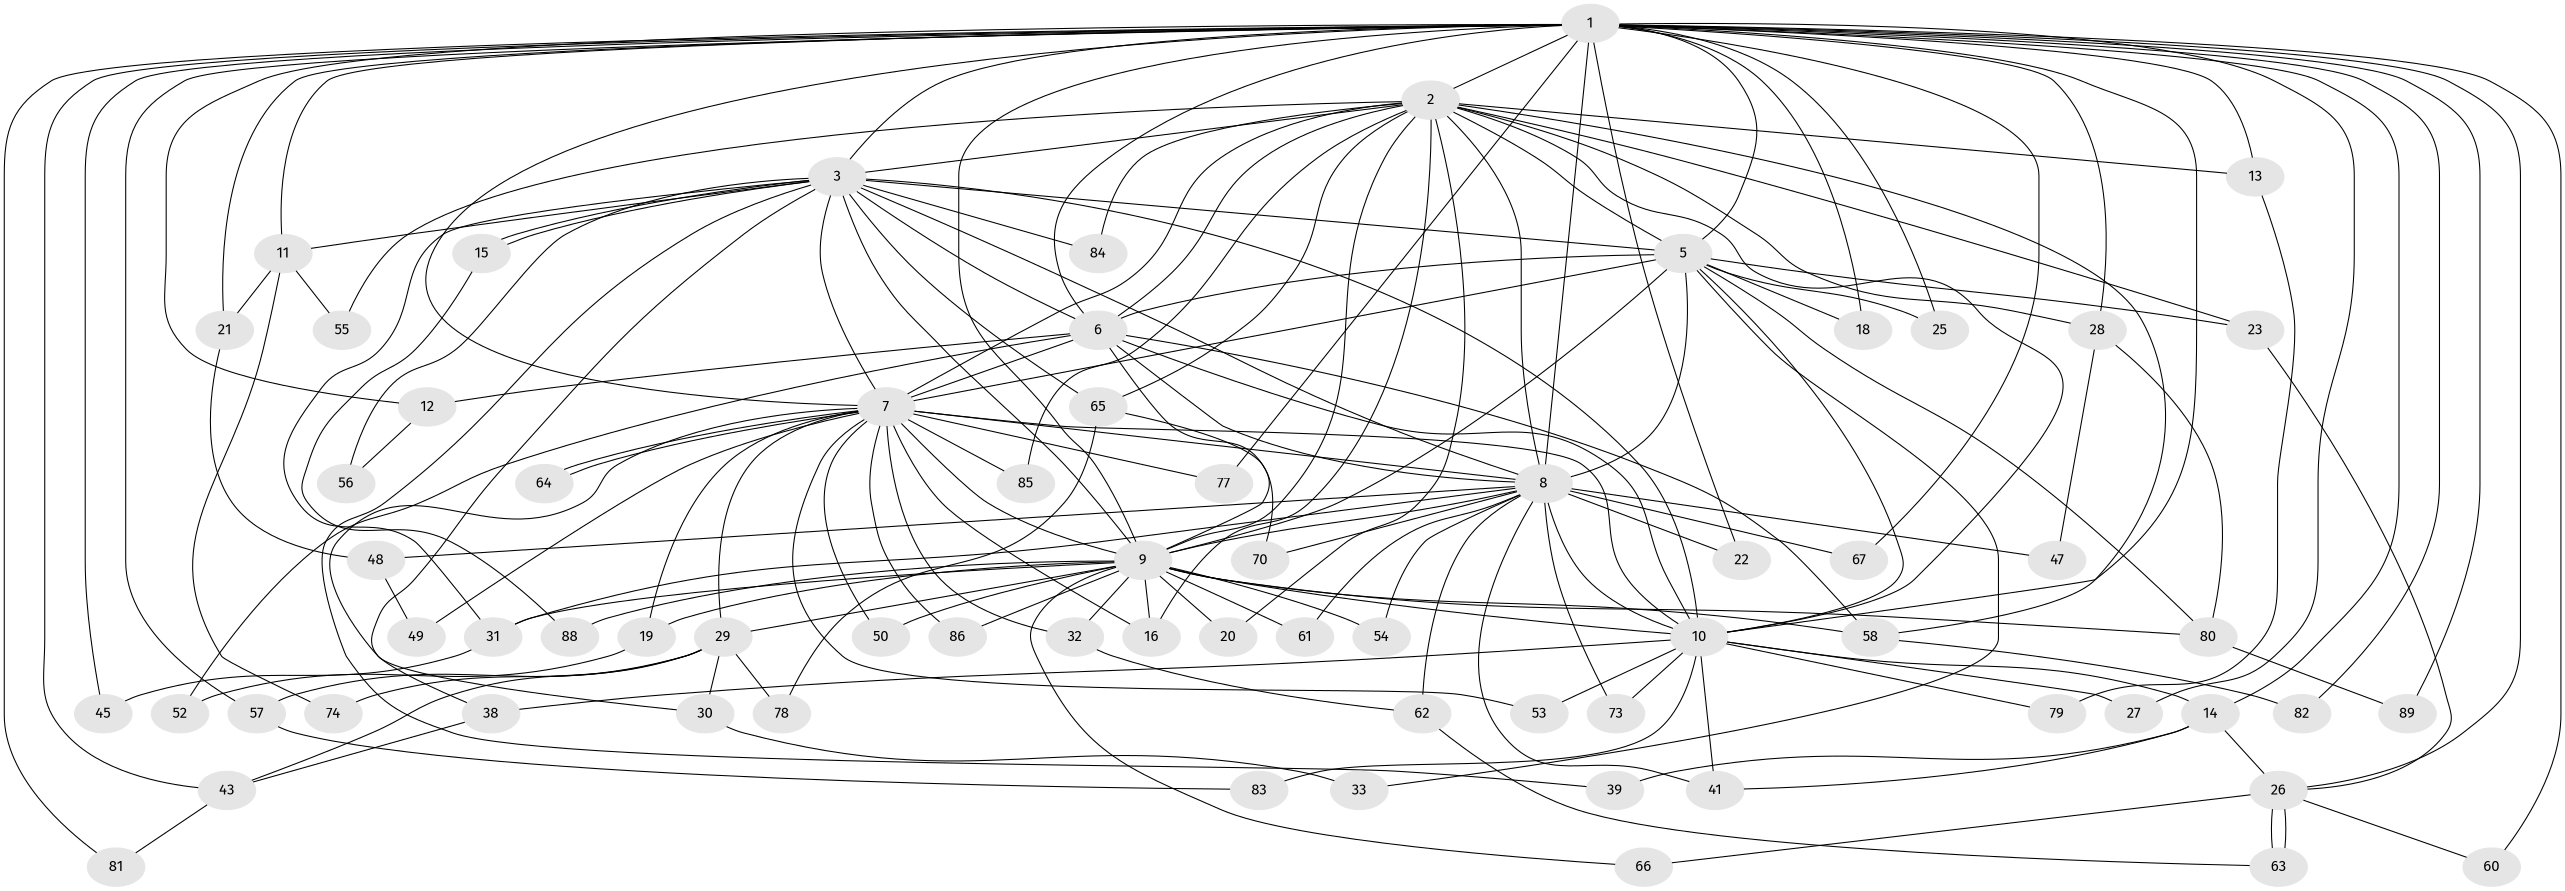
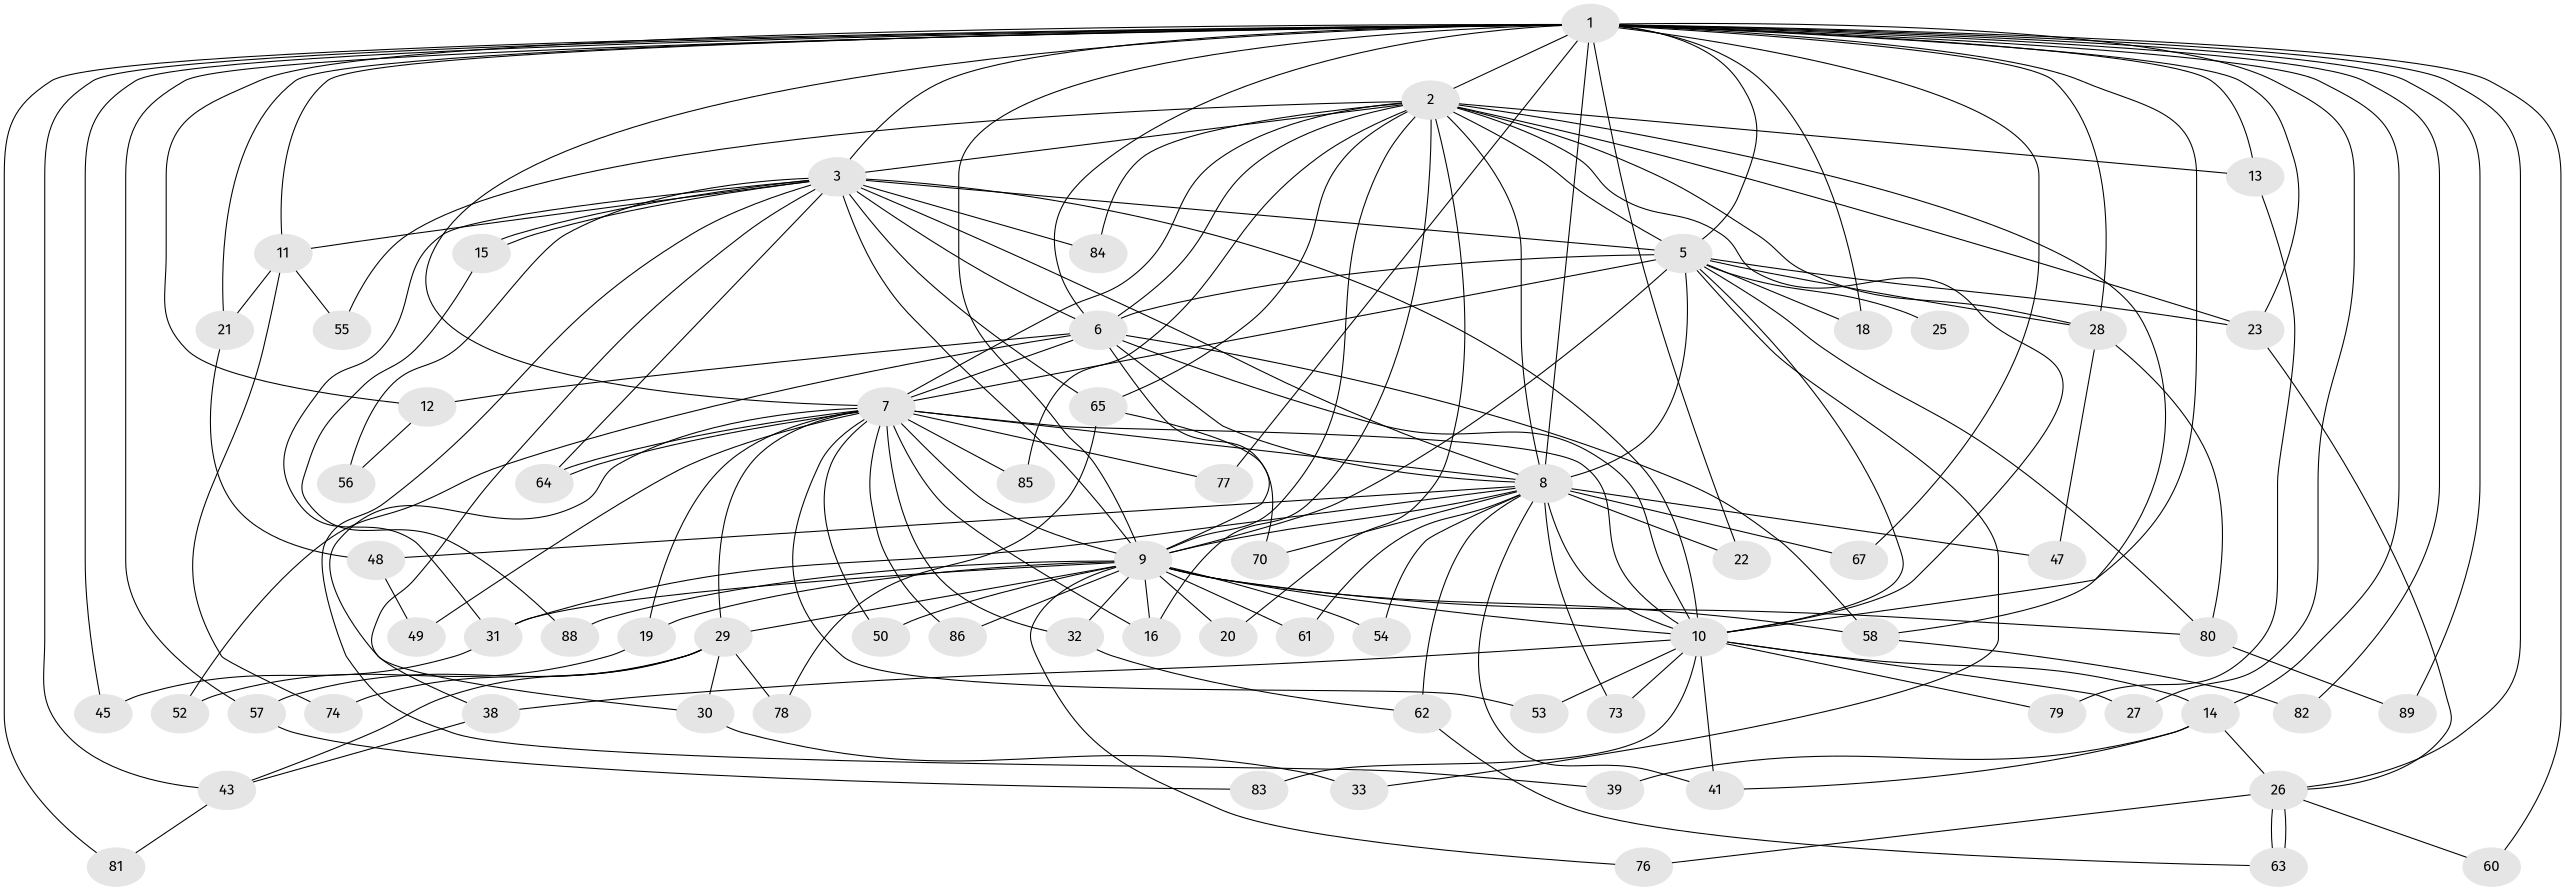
edge "1" -- "25": now "1" -- "23"
edge "5" -- "28": added
edge "3" -- "7": now "3" -- "64"
node "66": label "66" -> "76"
